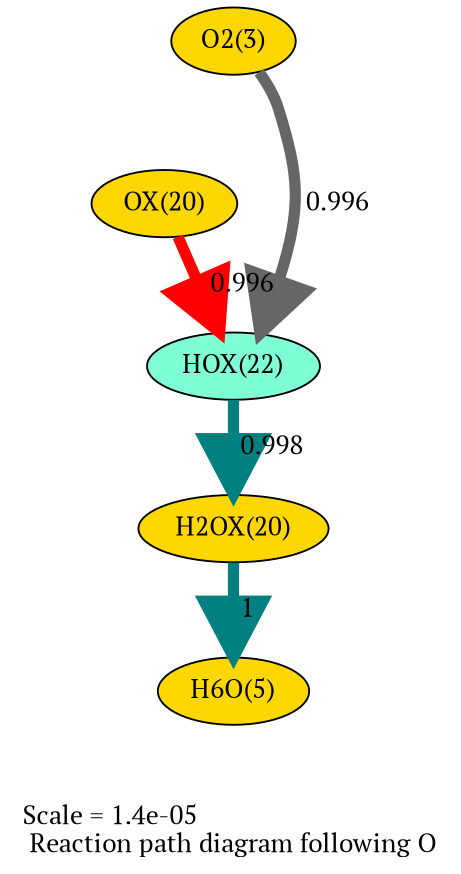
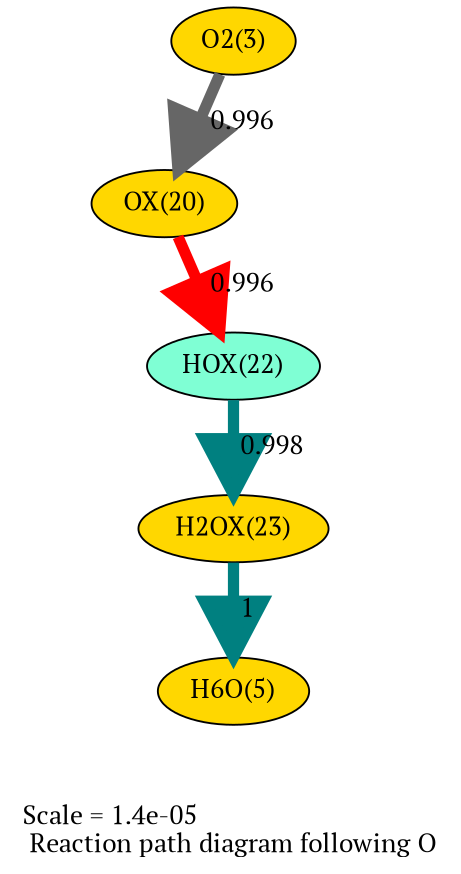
edge "O2(3)" -> "HOX(22)": now "O2(3)" -> "OX(20)"
node "H2OX(20)": label "H2OX(20)" -> "H2OX(23)"
